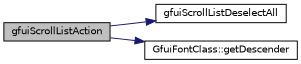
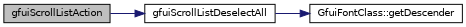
edge "gfuiScrollListAction" -> "GfuiFontClass::getDescender": now "gfuiScrollListDeselectAll" -> "GfuiFontClass::getDescender"
